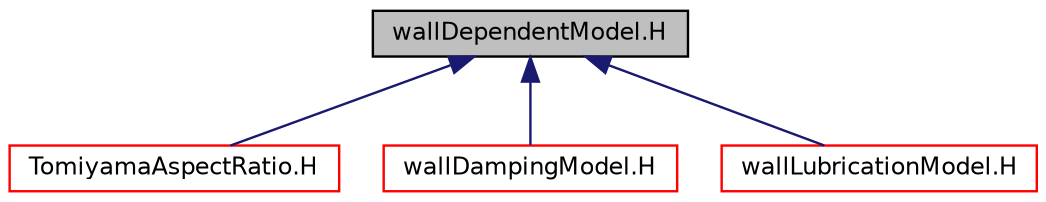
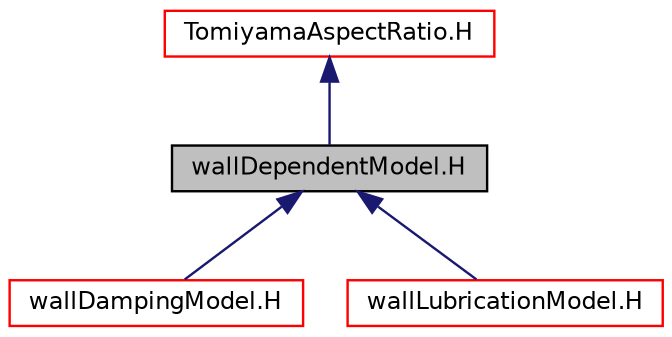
edge "TomiyamaAspectRatio.H" -> "wallDependentModel.H": reversed
